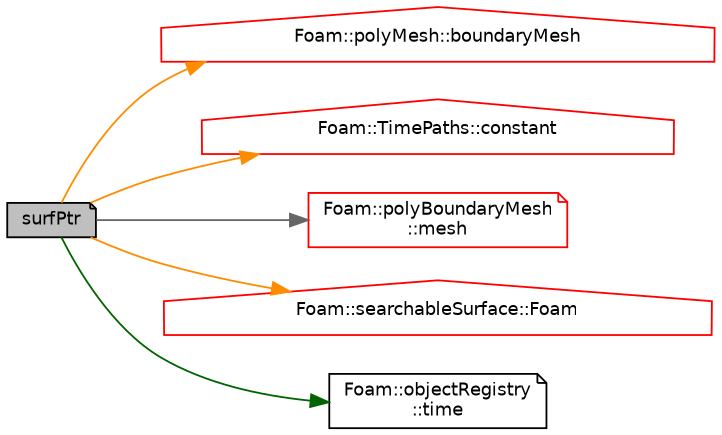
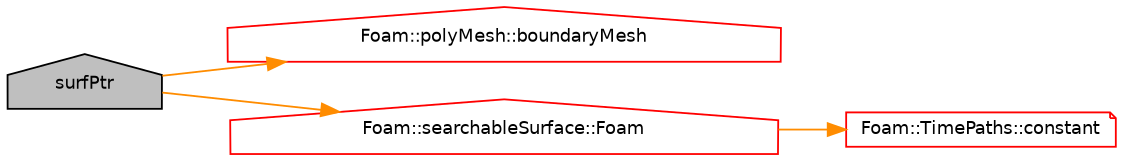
node "Foam::TimePaths::constant": shape house -> note
edge "surfPtr" -> "Foam::TimePaths::constant": now "Foam::searchableSurface::Foam" -> "Foam::TimePaths::constant"
node "surfPtr": shape note -> house
node "Foam::polyBoundaryMesh ::mesh": removed
node "Foam::objectRegistry ::time": removed
